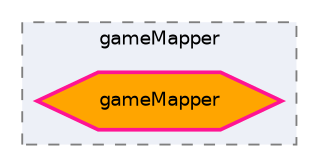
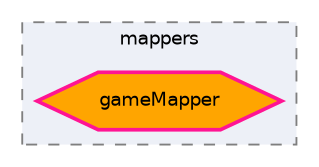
cluster "gameMapper": label "gameMapper" -> "mappers"
